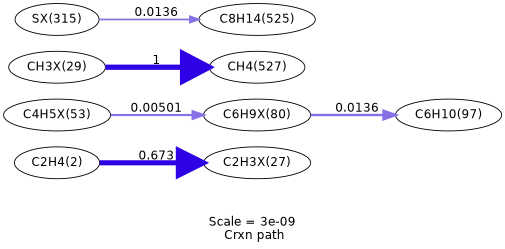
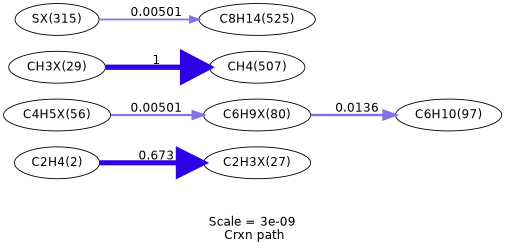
edge "SX(315)" -> "C8H14(525)": label " 0.0136" -> " 0.00501"
node "CH4(527)": label "CH4(527)" -> "CH4(507)"
node "C4H5X(53)": label "C4H5X(53)" -> "C4H5X(56)"
